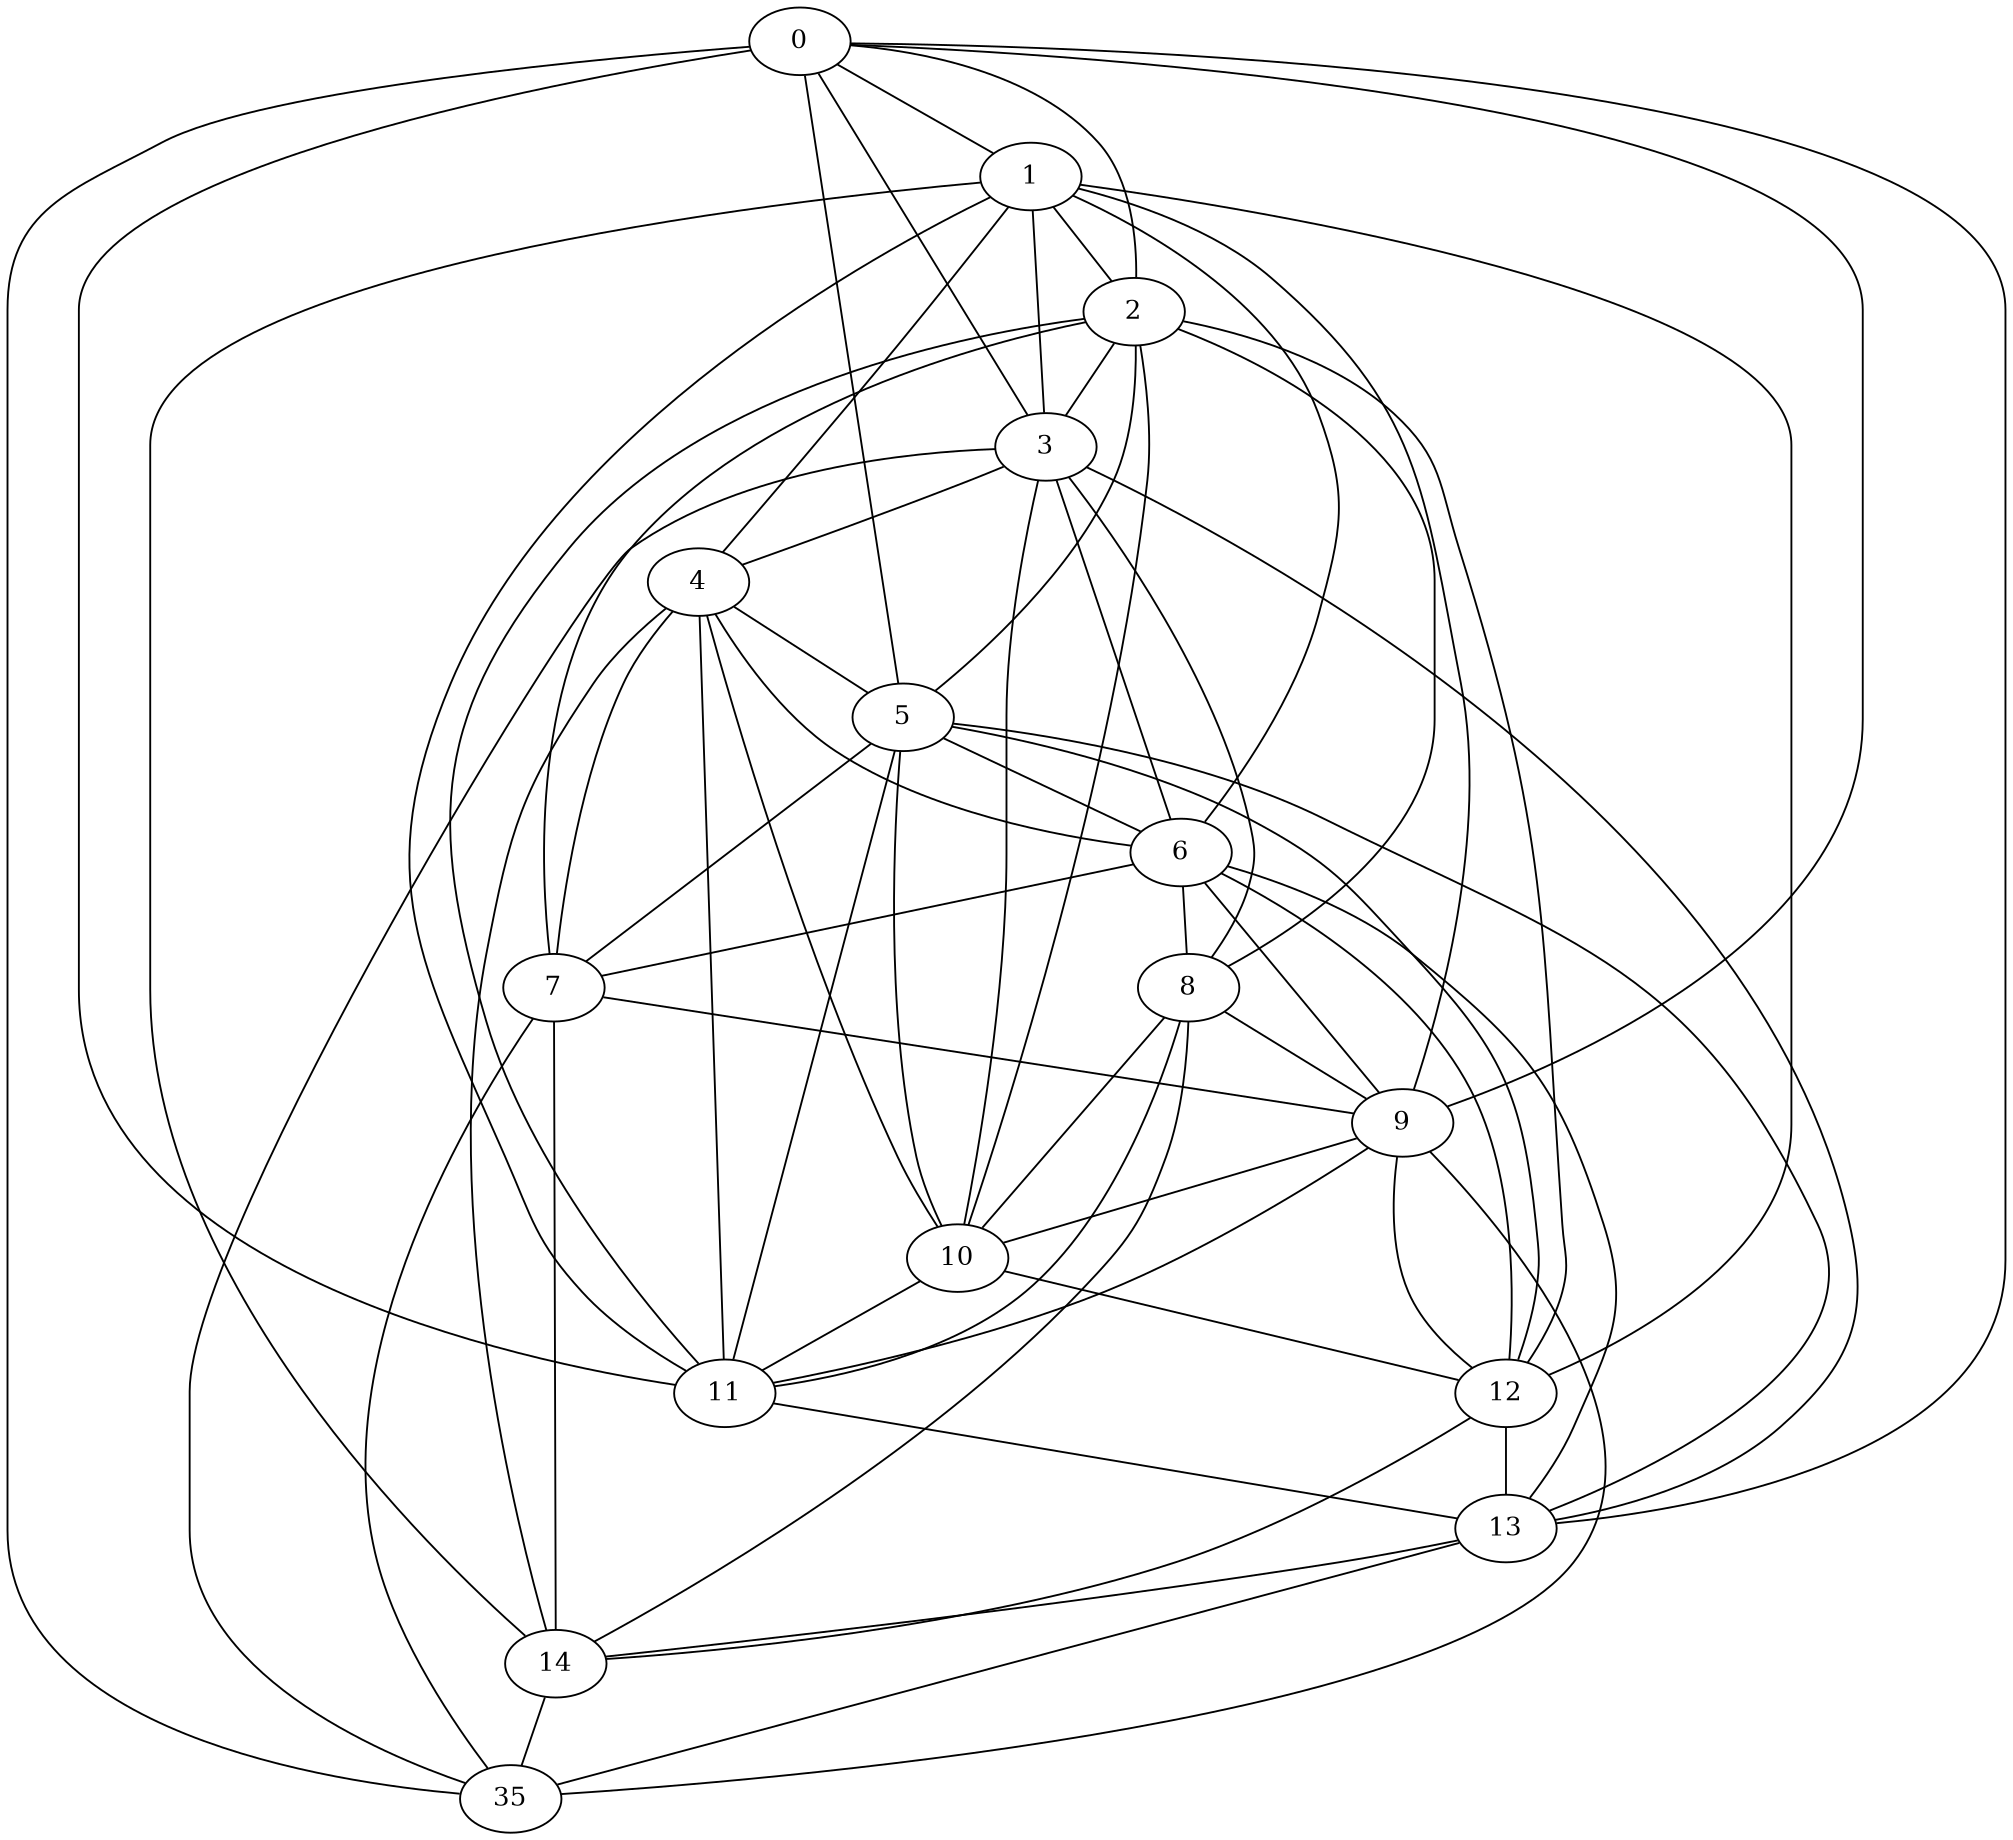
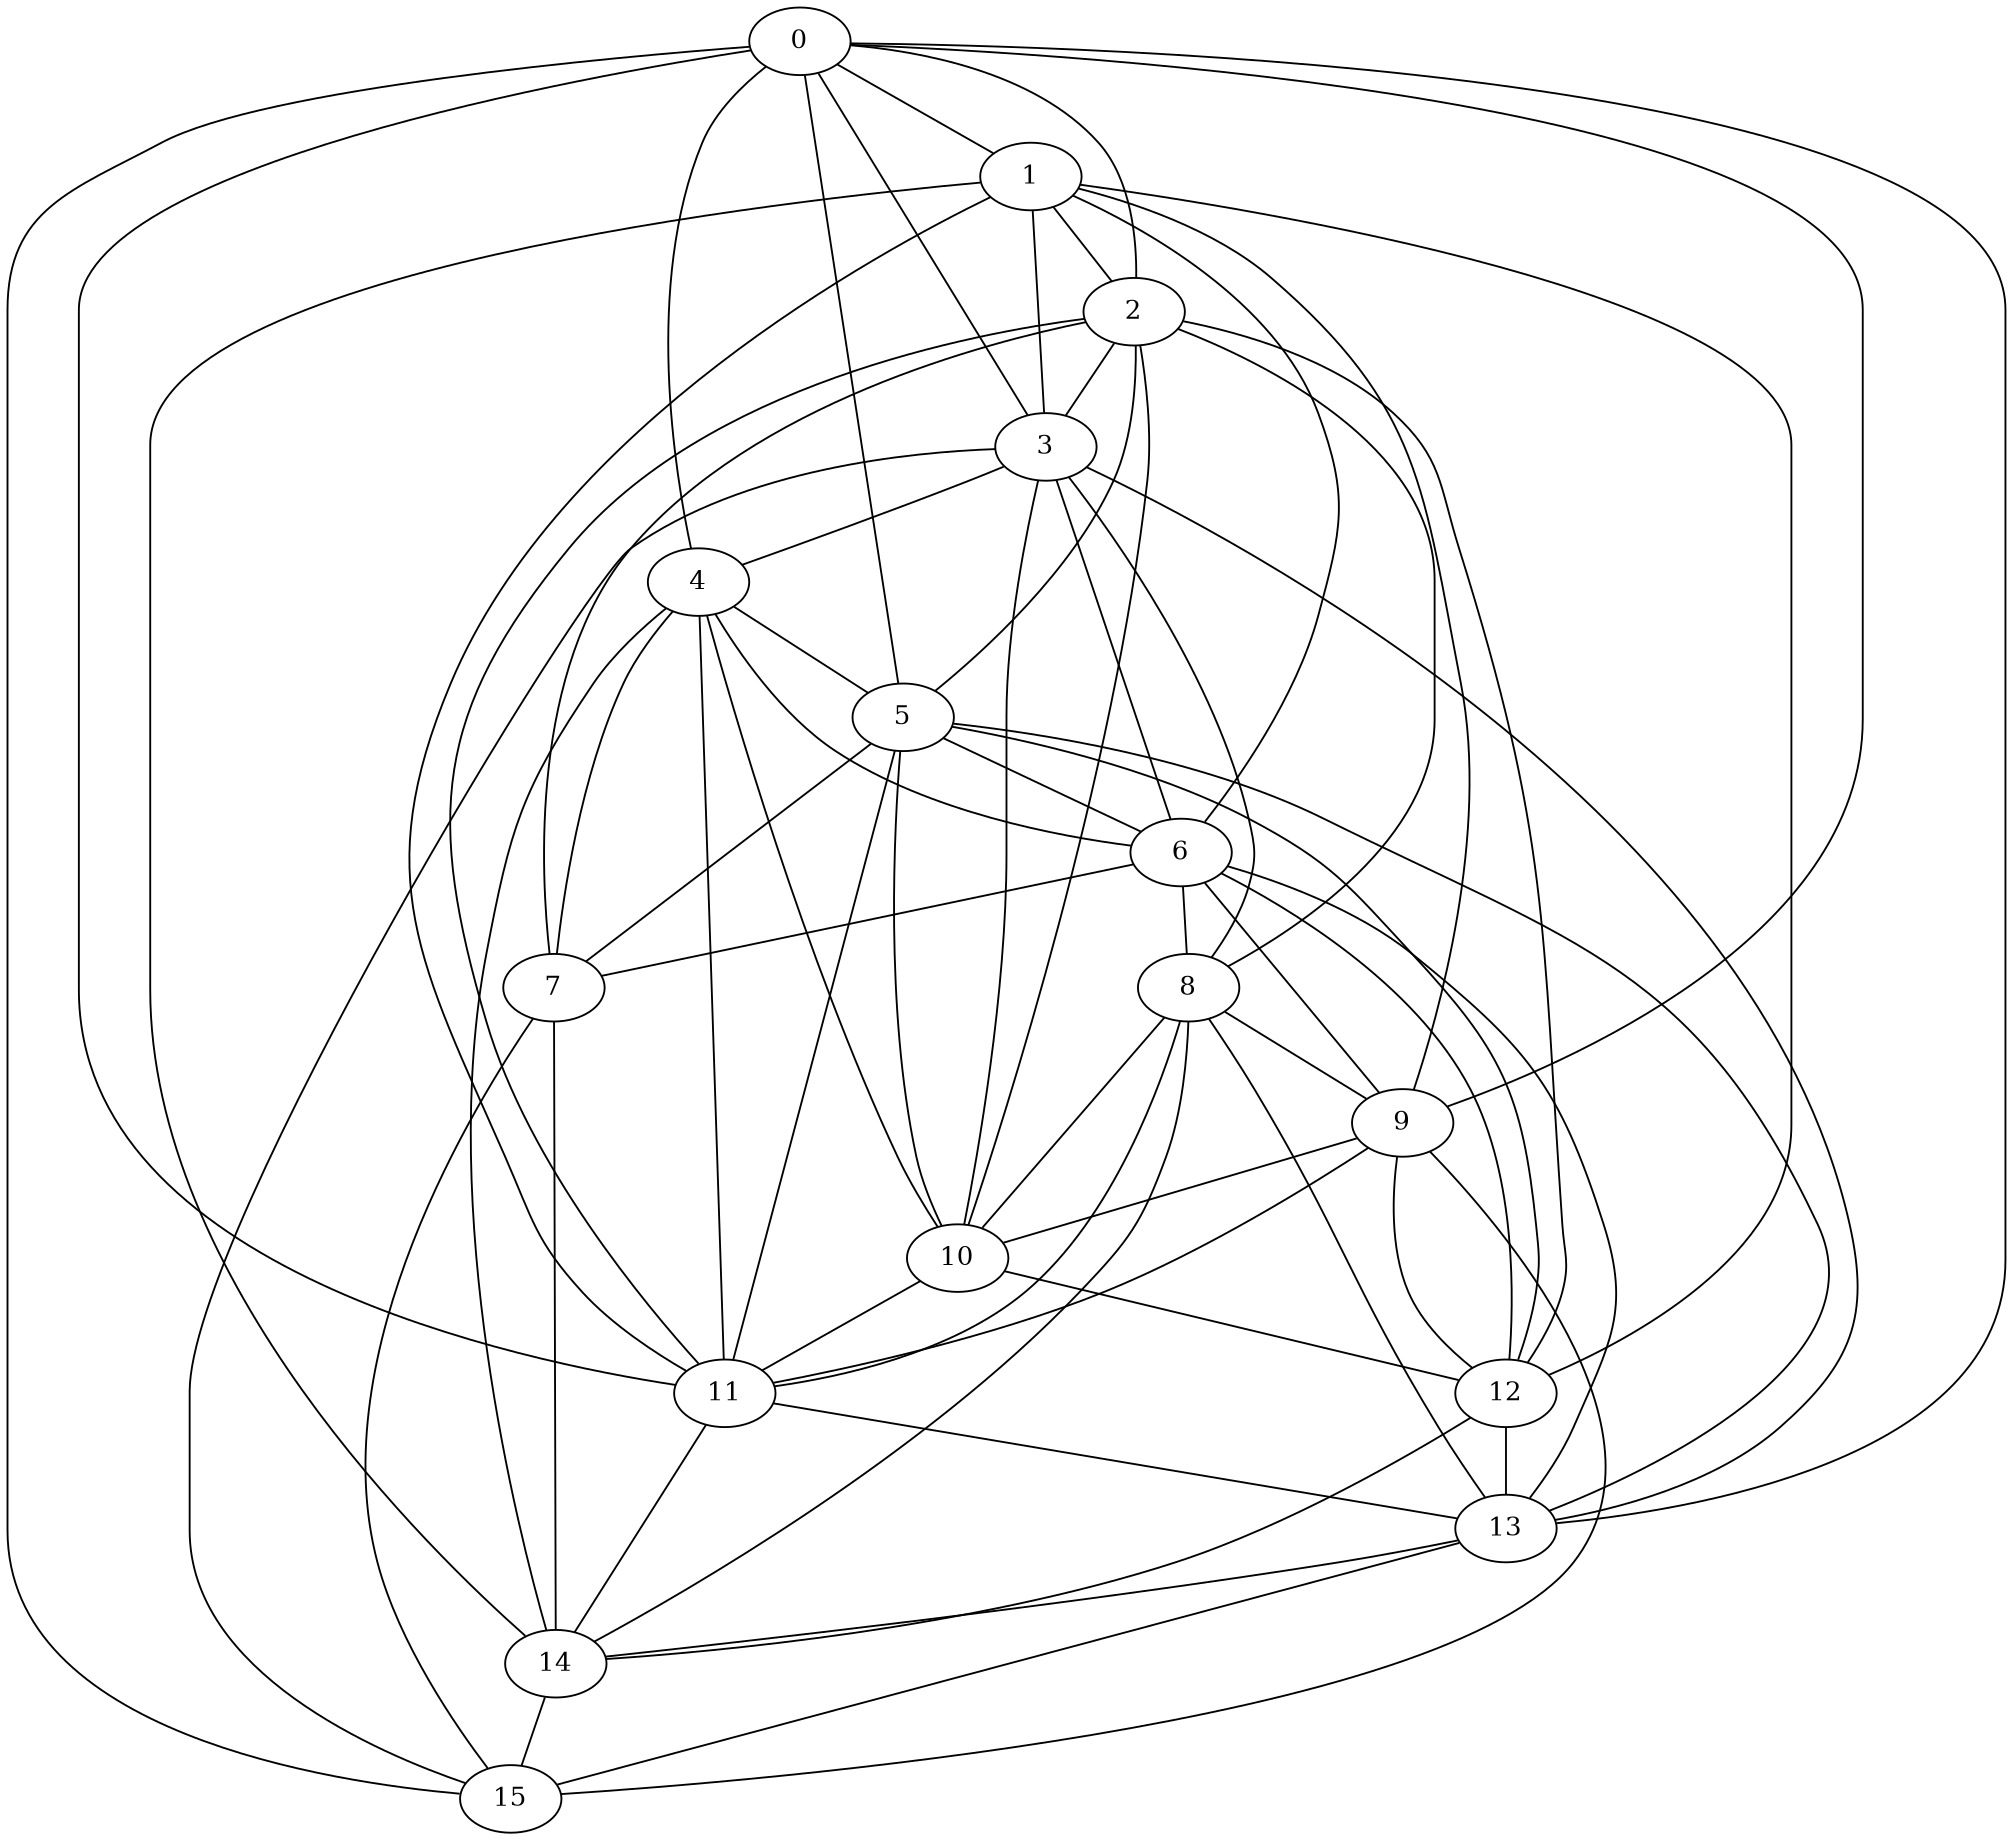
edge "1" -- "4": now "0" -- "4"
edge "7" -- "9": removed
edge "8" -- "13": added
edge "11" -- "14": added
node "35": label "35" -> "15"
